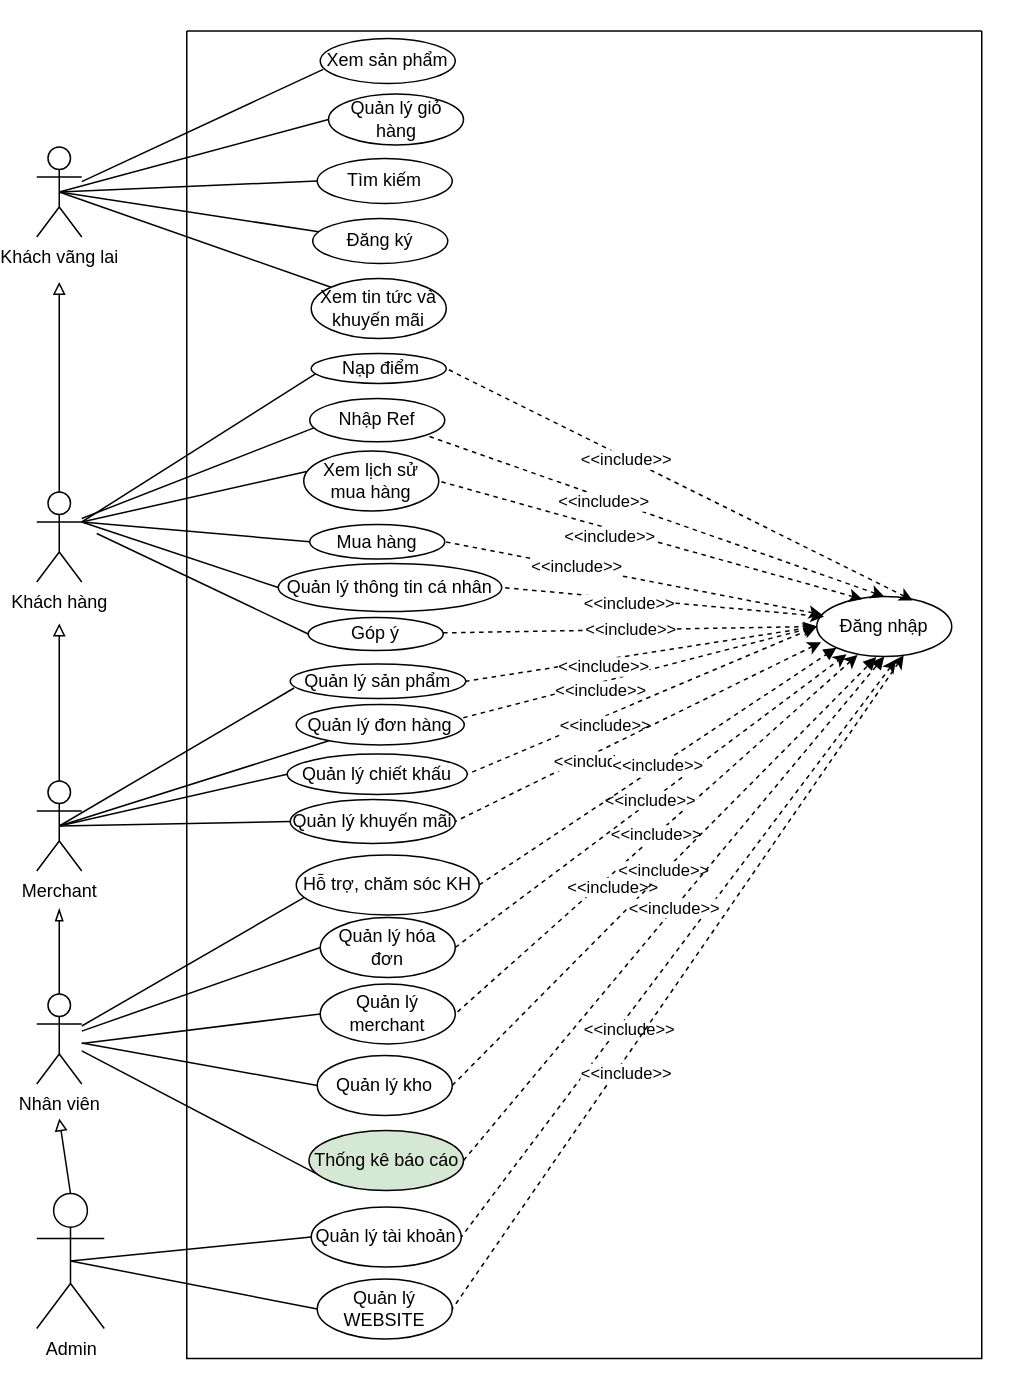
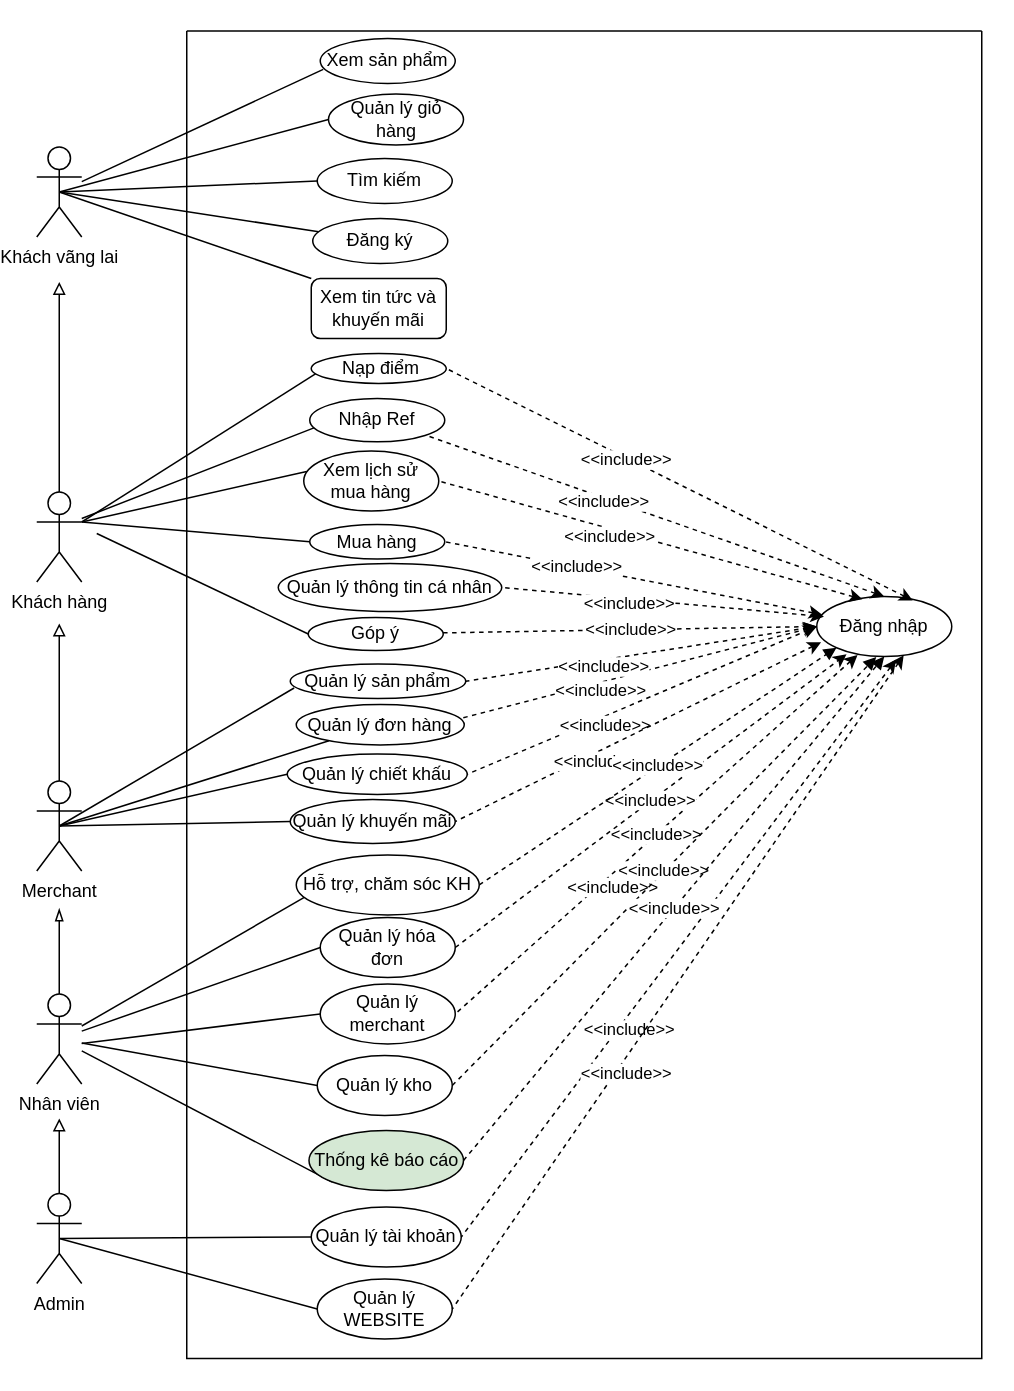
node "Xem tin tức và khuyến mãi": shape ellipse -> rounded rectangle
edge "Khách hàng" -- "Quản lý thông tin cá nhân": removed
node "Admin": size 68x135 -> 45x90
